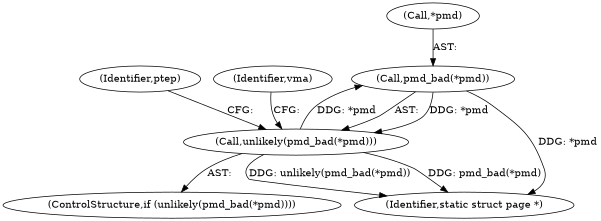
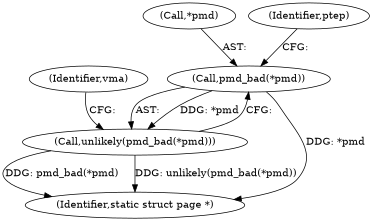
edge "(Identifier,ptep)" -> "(Call,unlikely(pmd_bad(*pmd)))": now "(Identifier,ptep)" -> "(Call,pmd_bad(*pmd))"
edge "(Call,unlikely(pmd_bad(*pmd)))" -> "(Call,pmd_bad(*pmd))": label "DDG: *pmd" -> "CFG: "
node "(ControlStructure,if (unlikely(pmd_bad(*pmd))))": removed
